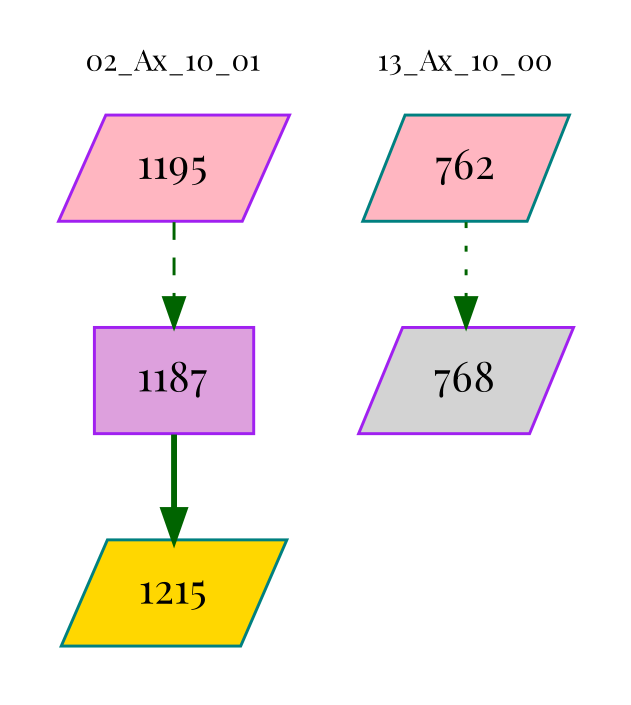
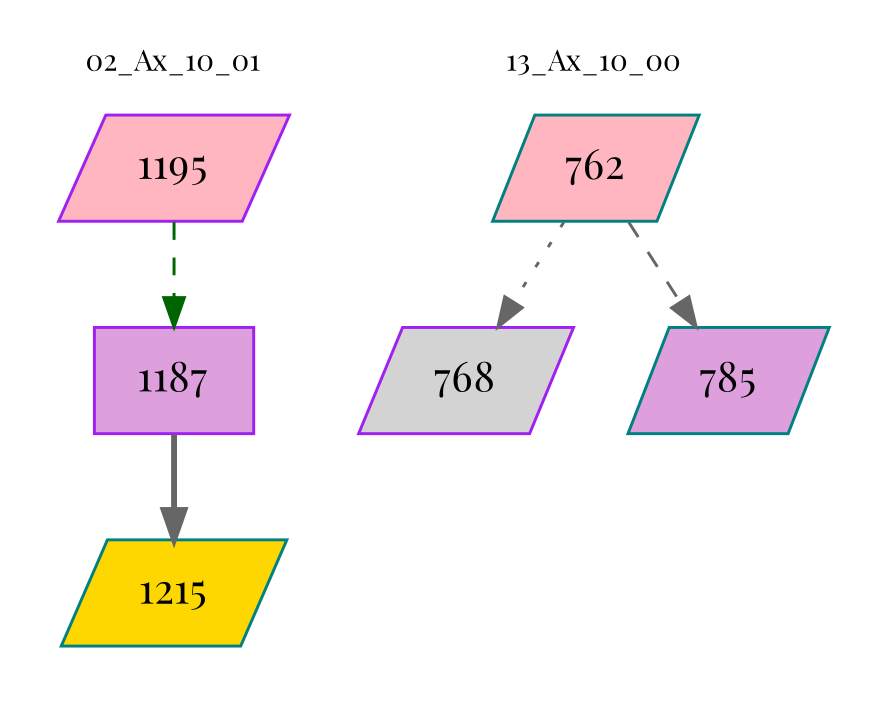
edge "762" -> "768": color darkgreen -> gray40
node "785": added
edge "1187" -> "1215": color darkgreen -> gray40
